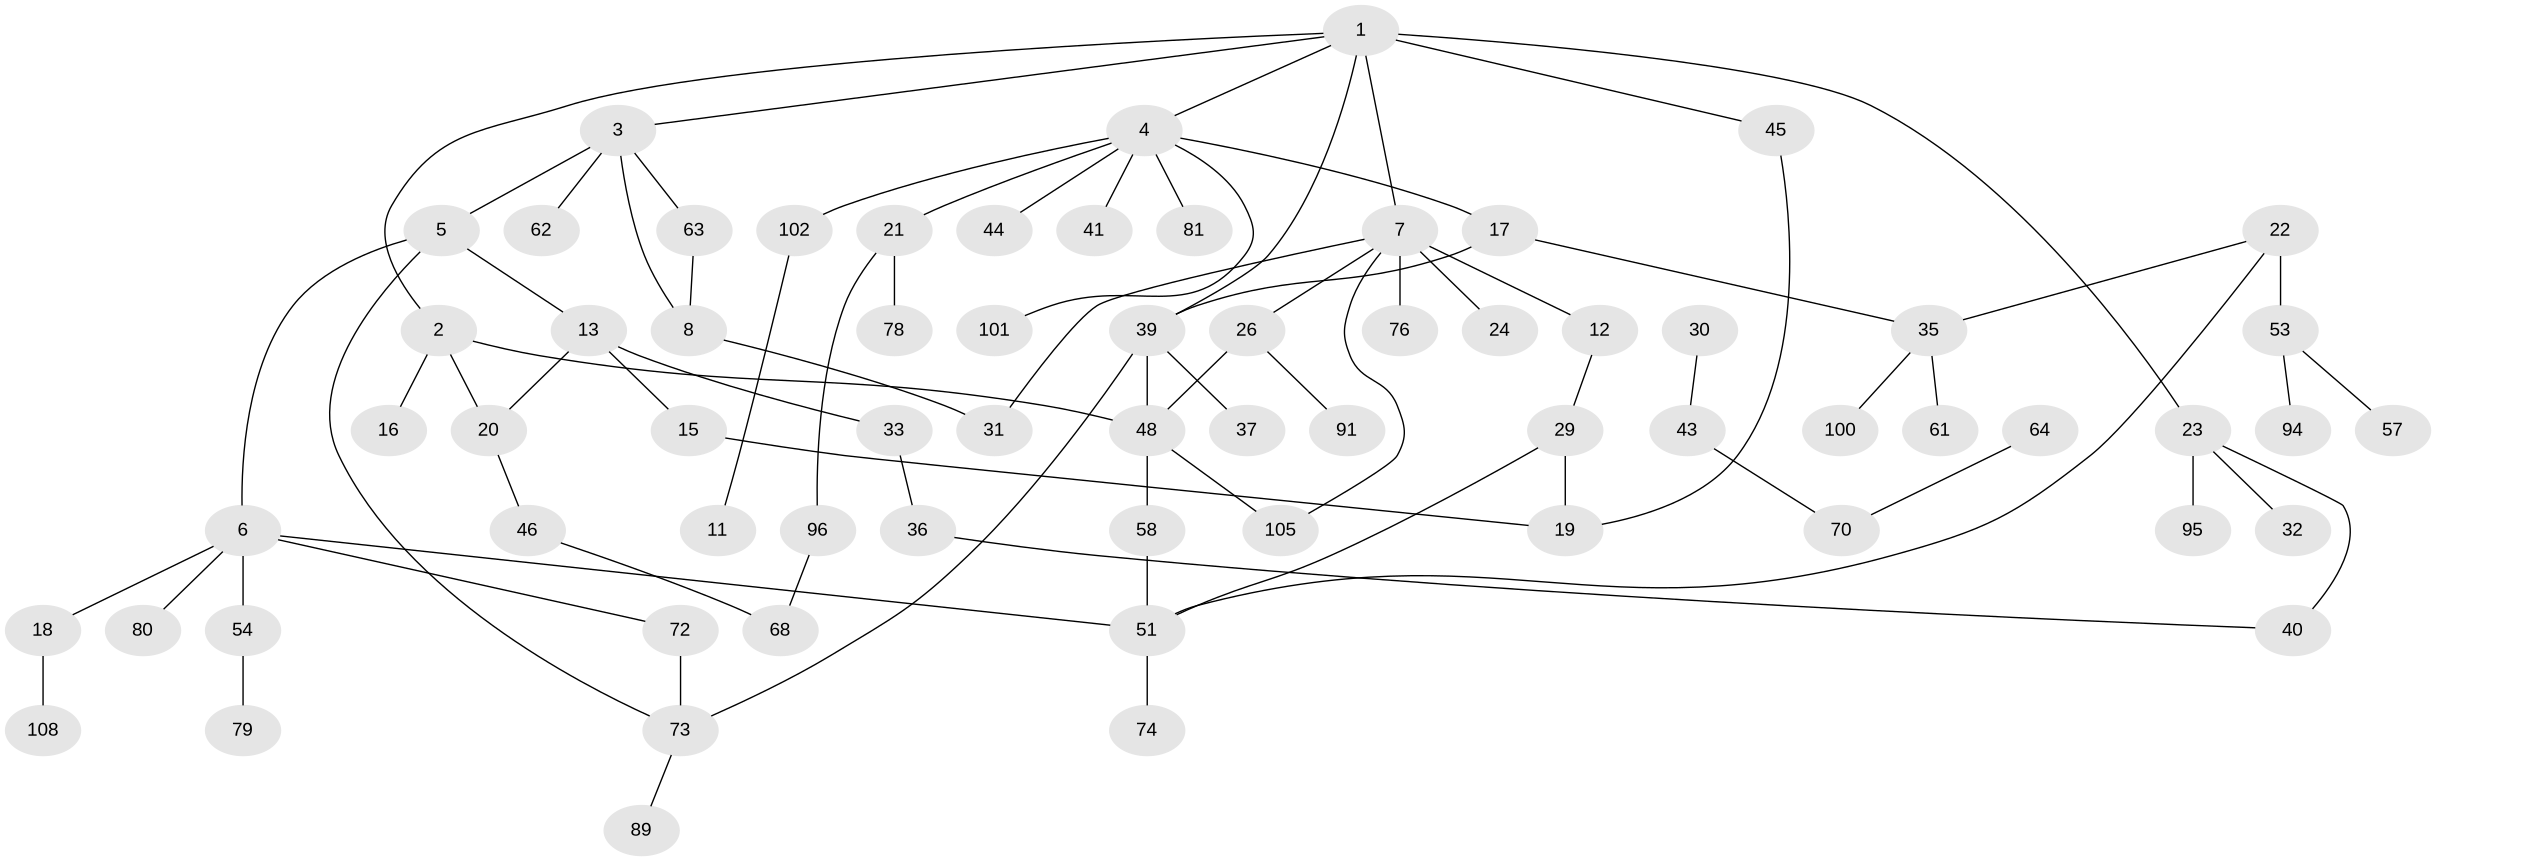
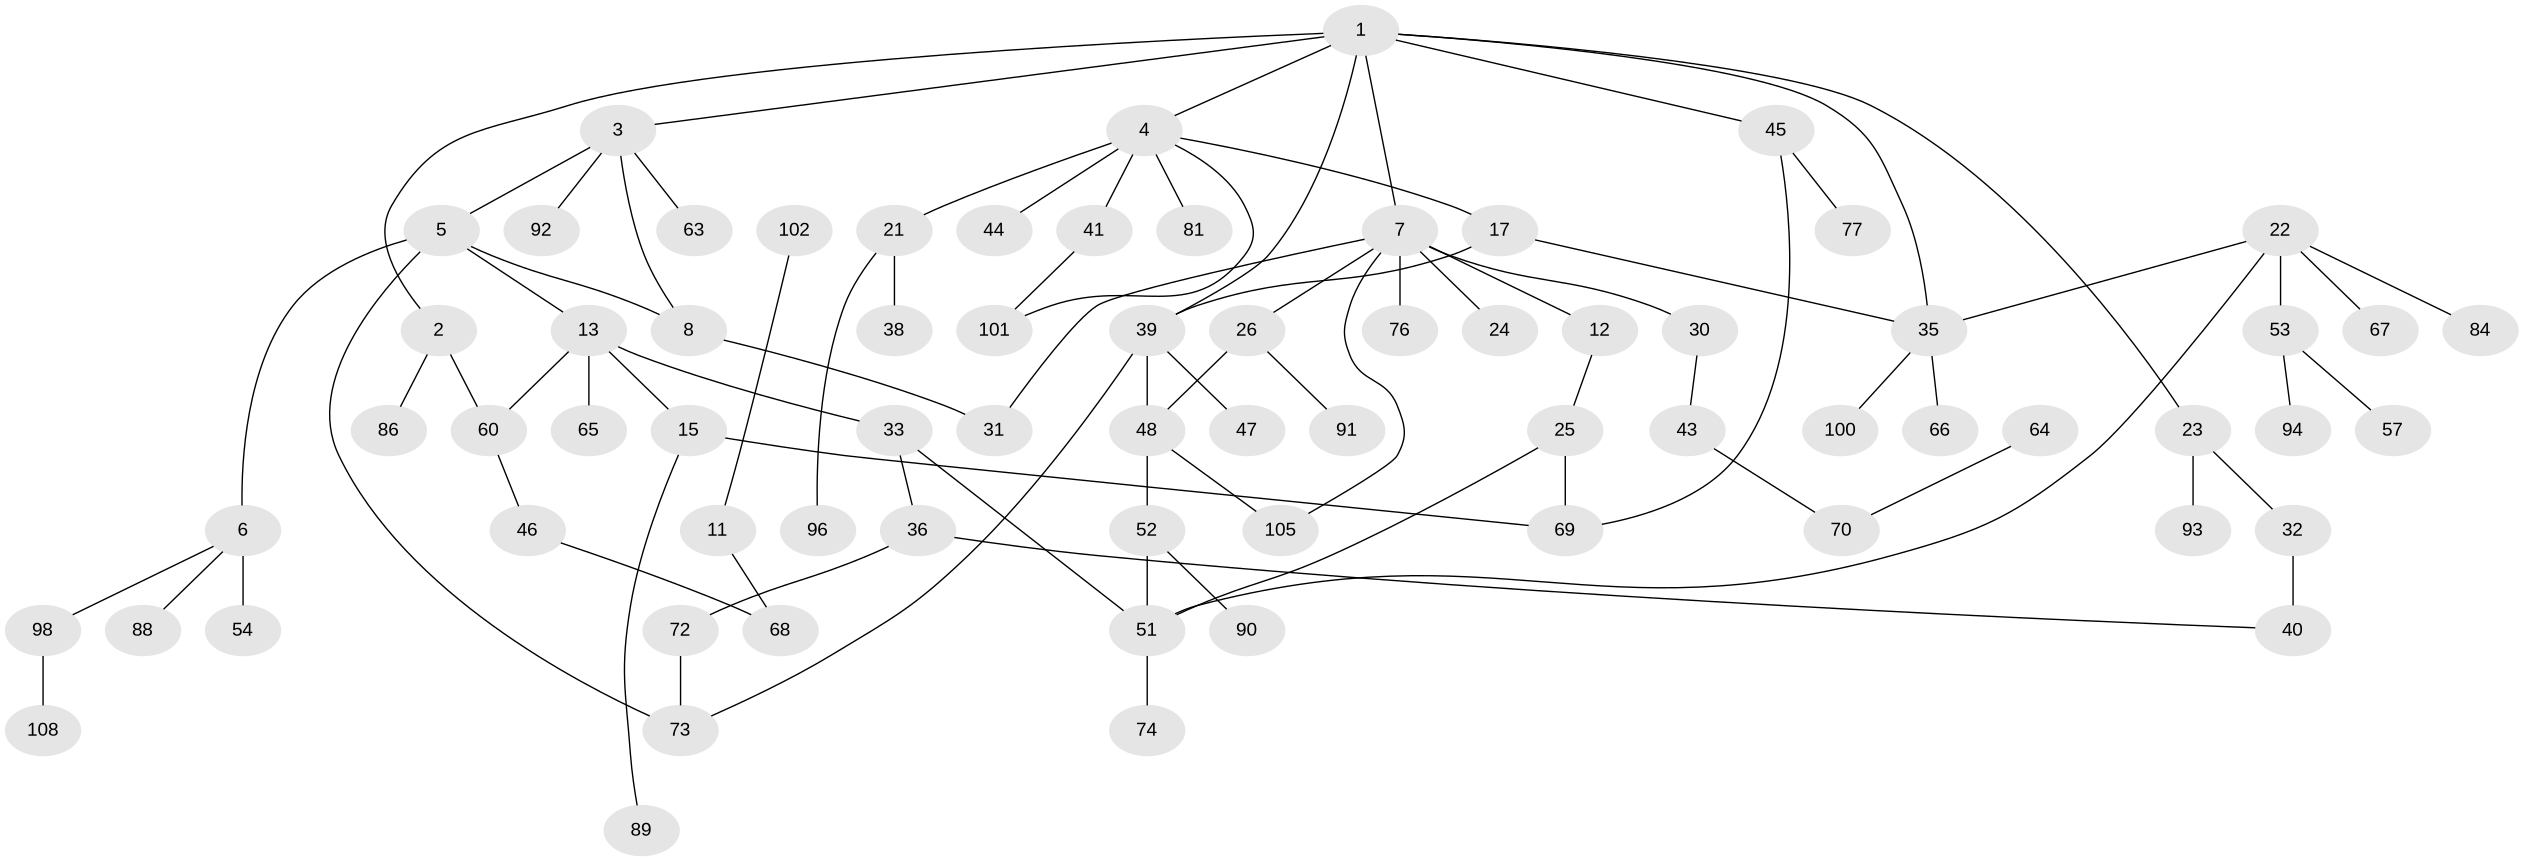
edge "1" -- "35": added
edge "4" -- "102": removed
node "62": label "62" -> "92"
node "77": added
edge "41" -- "101": added
edge "63" -- "8": now "5" -- "8"
edge "7" -- "30": added
node "78": label "78" -> "38"
node "67": added
node "84": added
edge "2" -- "48": removed
node "16": label "16" -> "86"
node "20": label "20" -> "60"
node "65": added
node "37": label "37" -> "47"
node "29": label "29" -> "25"
node "61": label "61" -> "66"
edge "23" -- "40": now "32" -- "40"
node "58": label "58" -> "52"
node "19": label "19" -> "69"
node "95": label "95" -> "93"
edge "96" -- "68": now "11" -- "68"
edge "6" -- "72": now "36" -- "72"
edge "6" -- "51": now "33" -- "51"
node "18": label "18" -> "98"
node "80": label "80" -> "88"
node "90": added
node "79": removed
edge "73" -- "89": now "15" -- "89"
